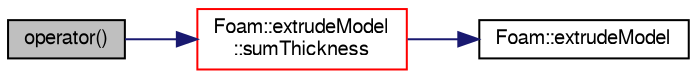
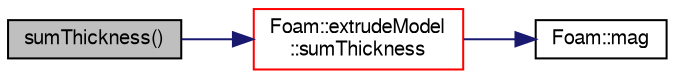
node "operator()": label "operator()" -> "sumThickness()"
node "Foam::extrudeModel": label "Foam::extrudeModel" -> "Foam::mag"
